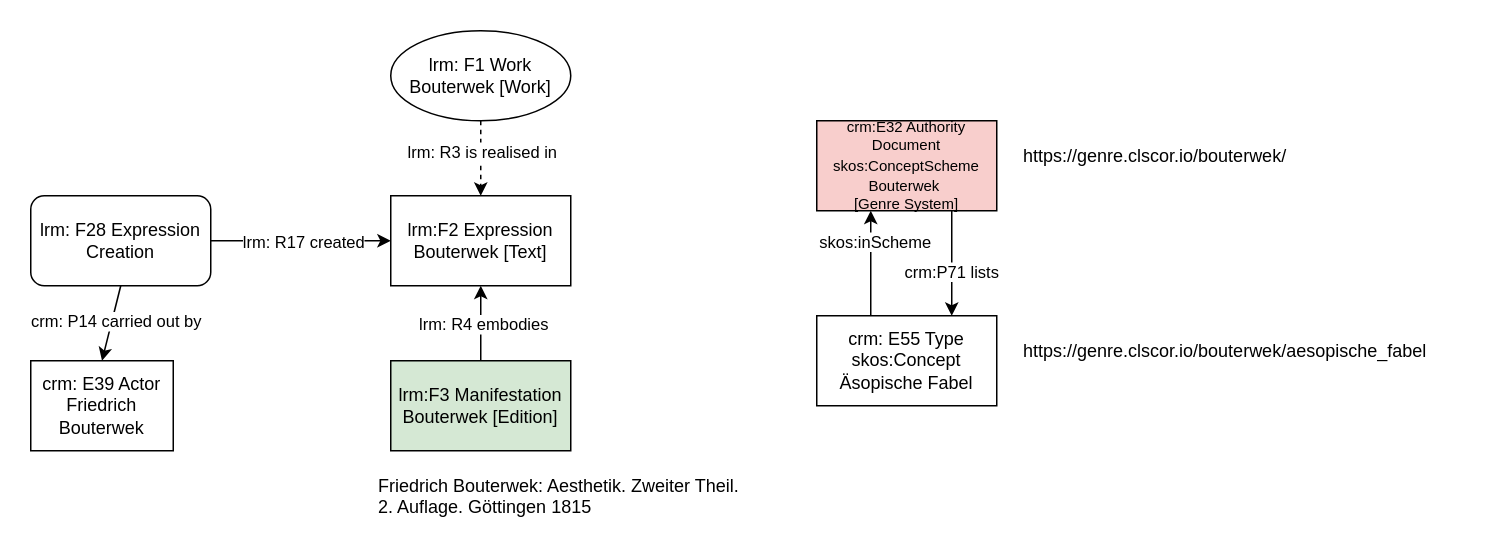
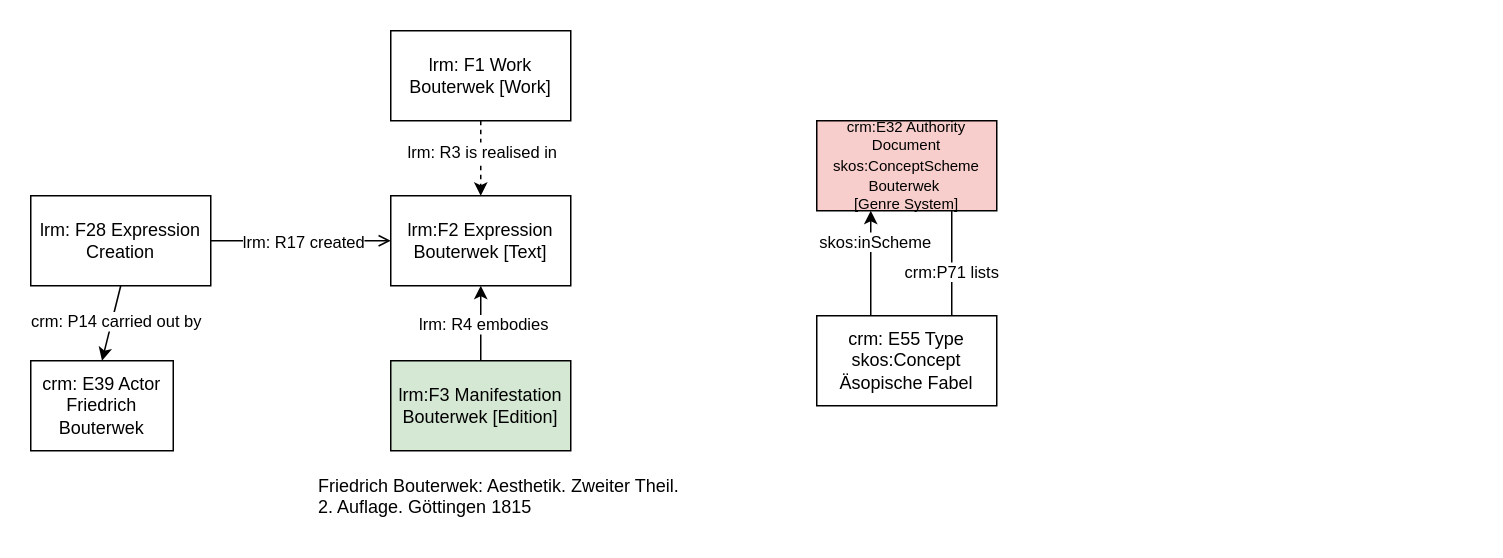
node "lrm: F1 Work Bouterwek [Work]": shape ellipse -> rectangle
node "https://genre.clscor.io/bouterwek/": removed
node "lrm: F28 Expression Creation": shape rounded rectangle -> rectangle
edge "lrm: F28 Expression Creation" -> "lrm:F2 Expression Bouterwek [Text]": arrowhead classic -> open
edge "crm:E32 Authority Document skos:ConceptScheme Bouterwek [Genre System]" -> "crm: E55 Type skos:Concept Äsopische Fabel": arrowhead classic -> none
node "https://genre.clscor.io/bouterwek/aesopische_fabel": removed
node "Friedrich Bouterwek: Aesthetik. Zweiter Theil. 2. Auflage. Göttingen 1815": moved (563, 496) -> (503, 496)
